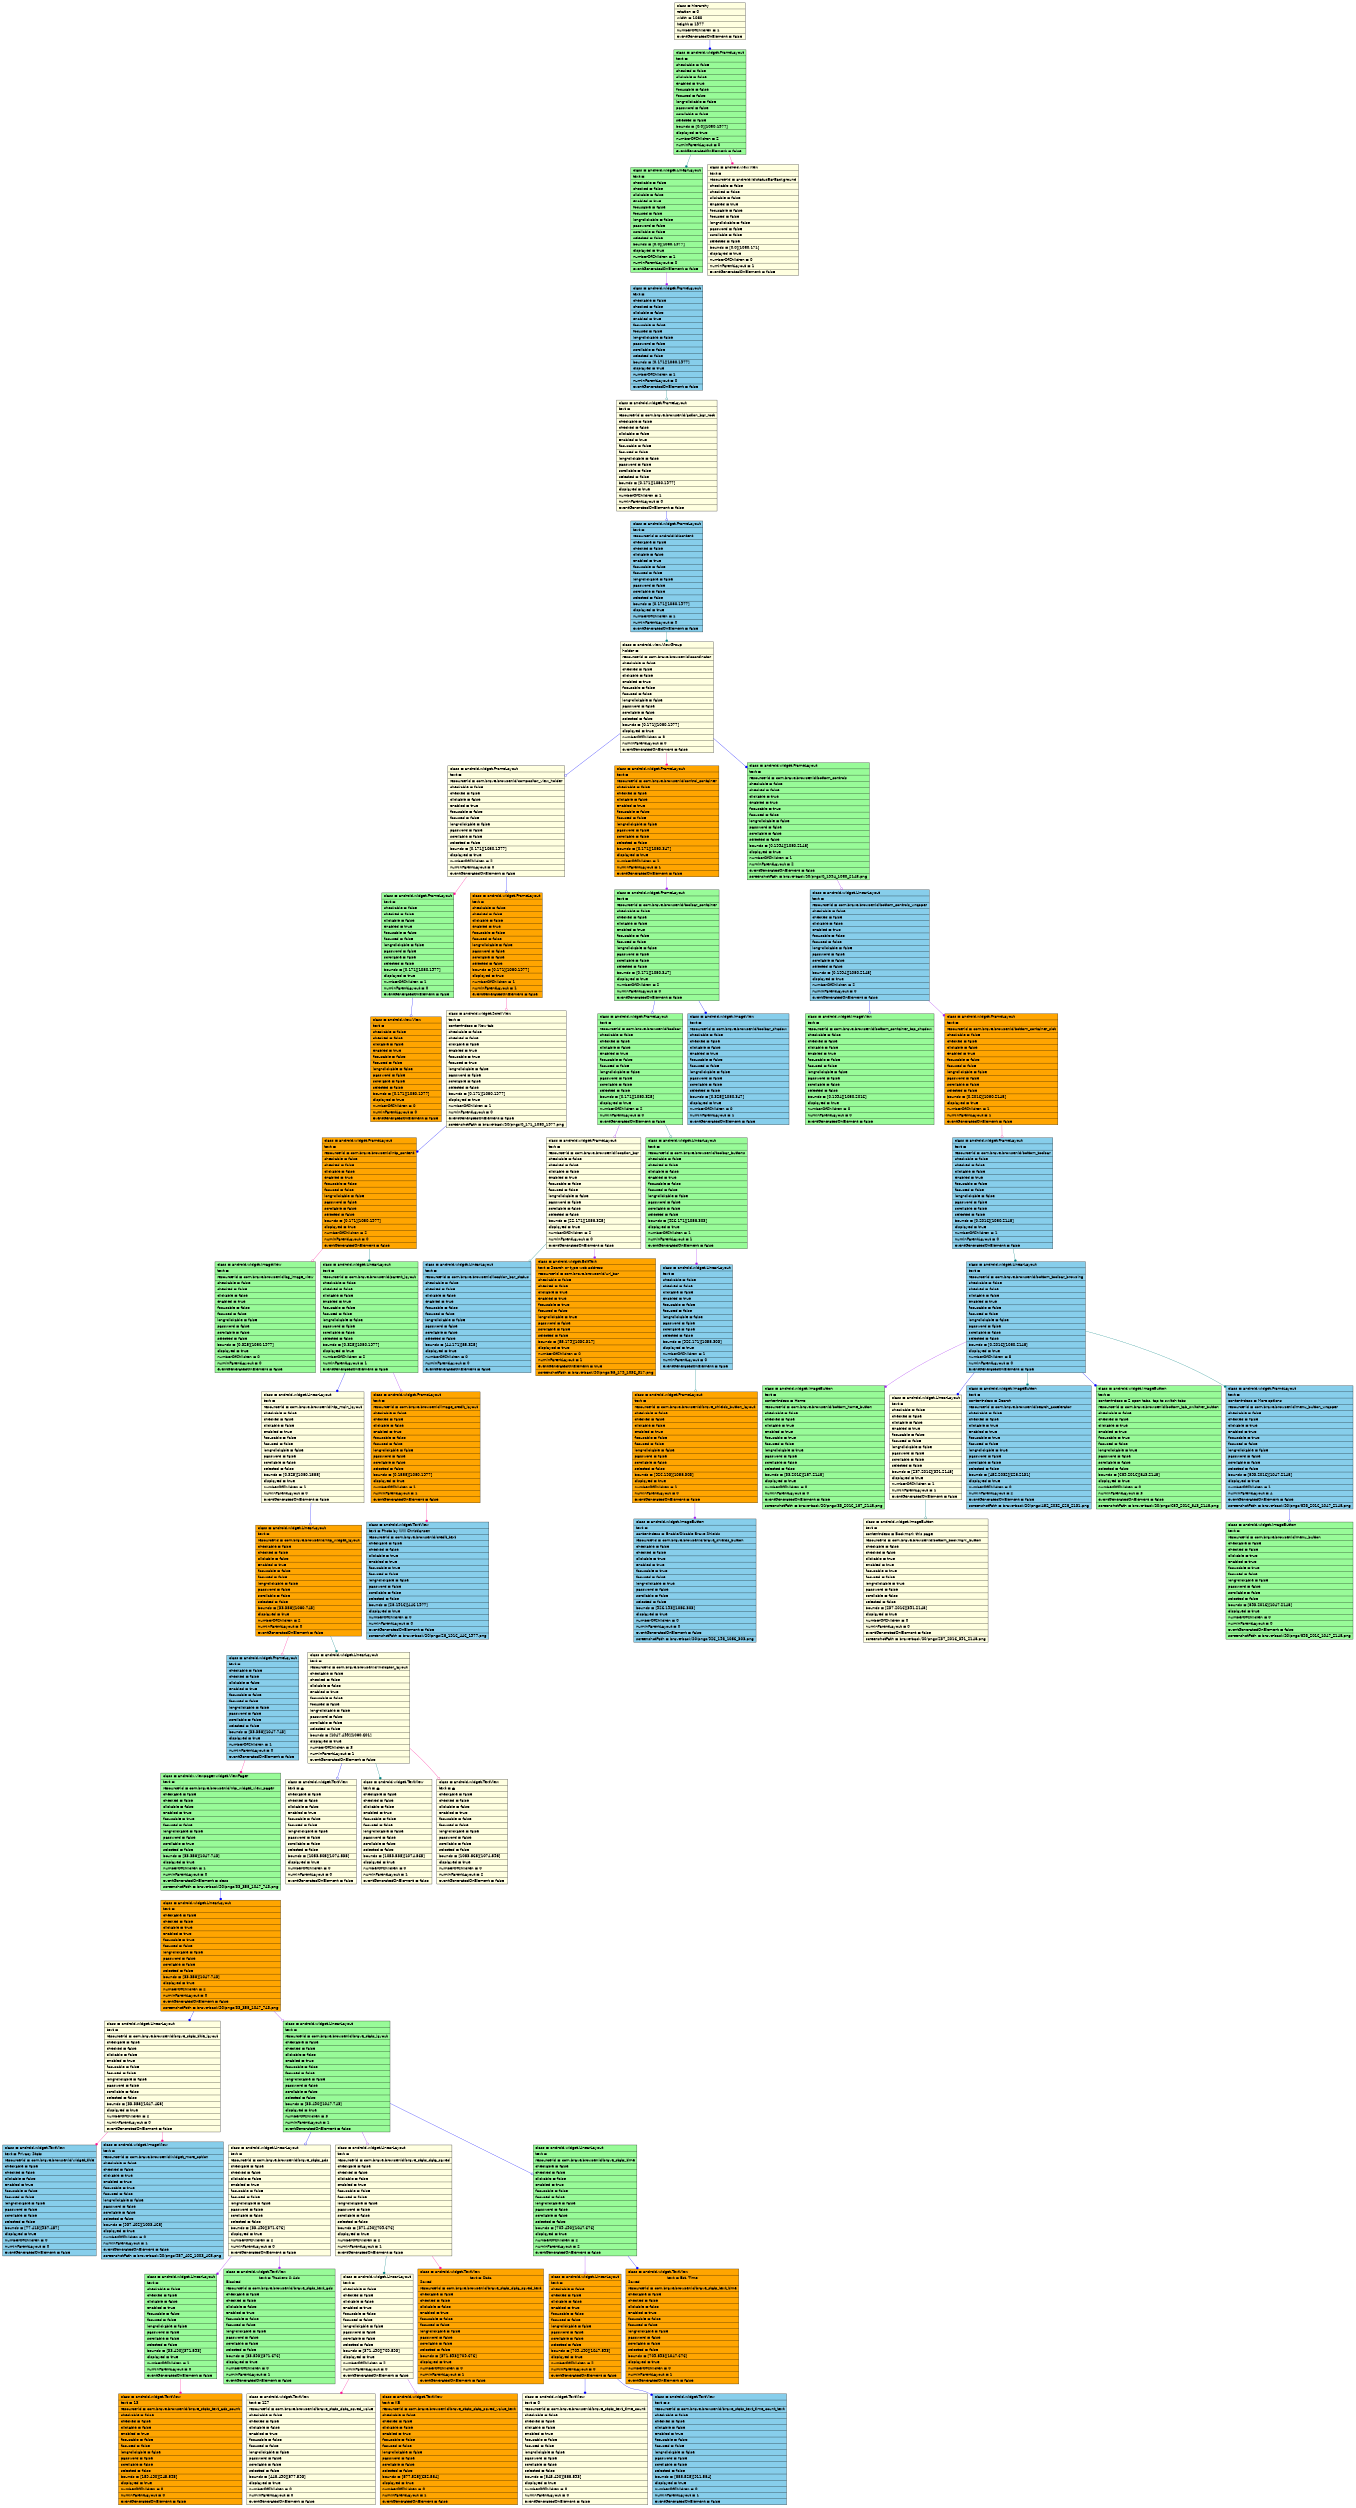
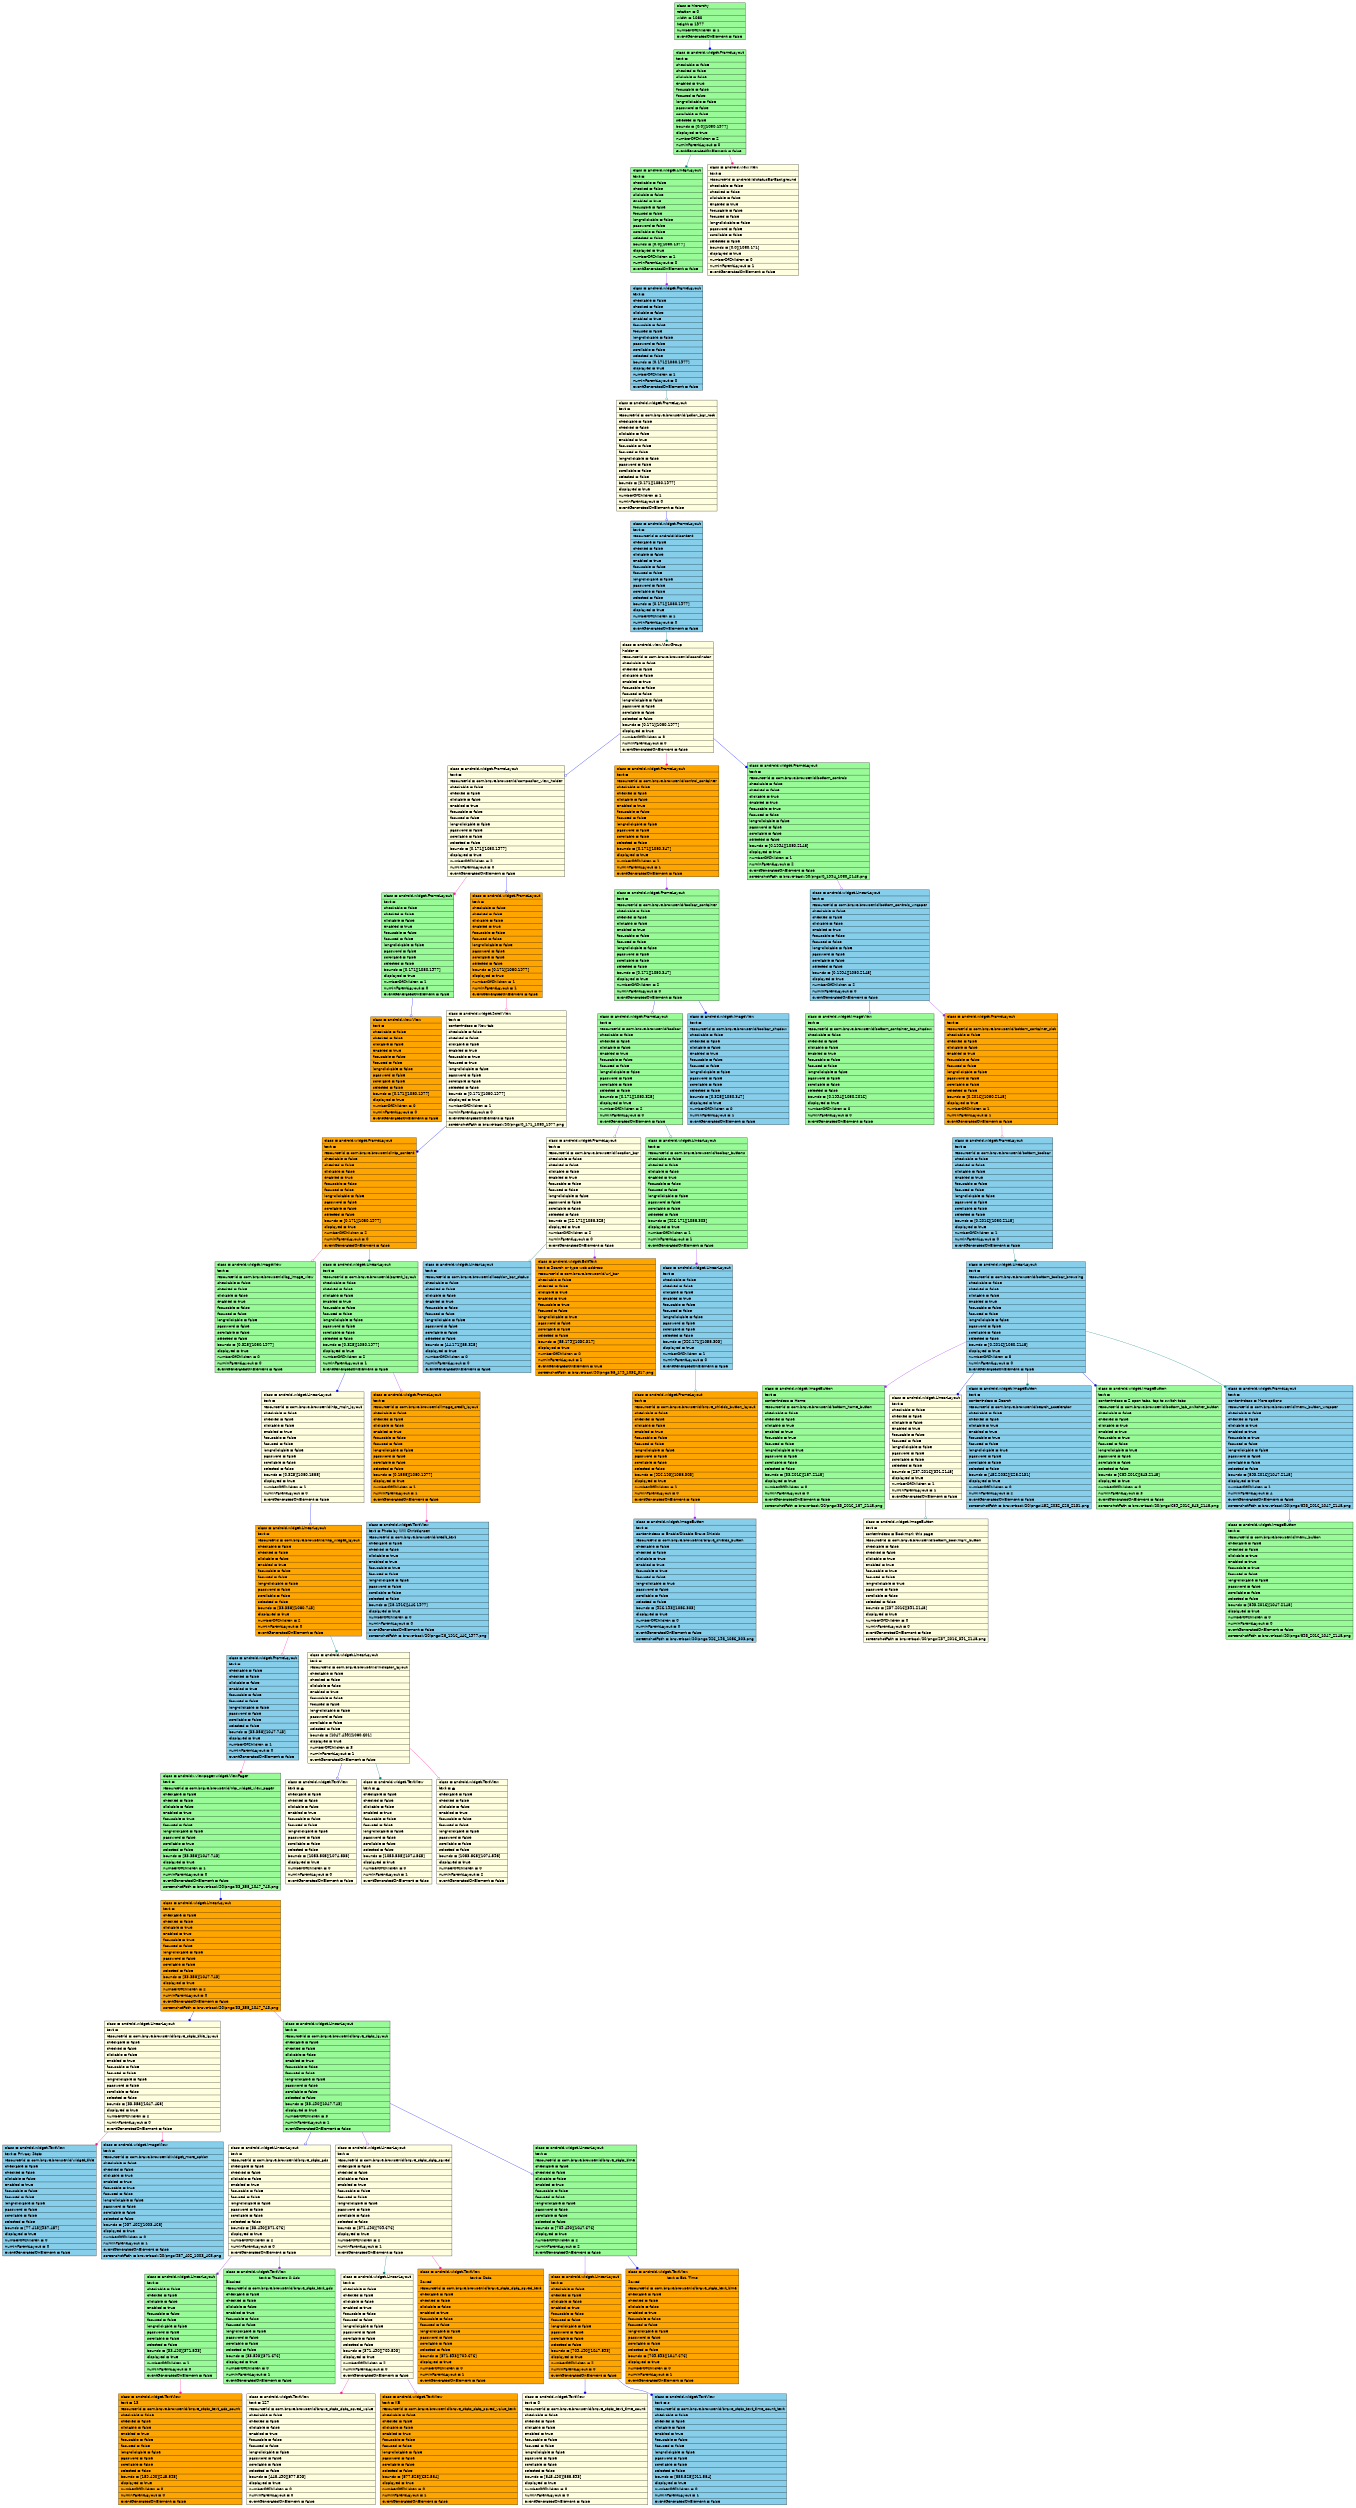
node "class = hierarchy": fillcolor lightyellow -> palegreen
node "class = androidx.viewpager.widget.ViewPager": text "eventGeneratedOnElement = desc" -> "eventGeneratedOnElement = false"
